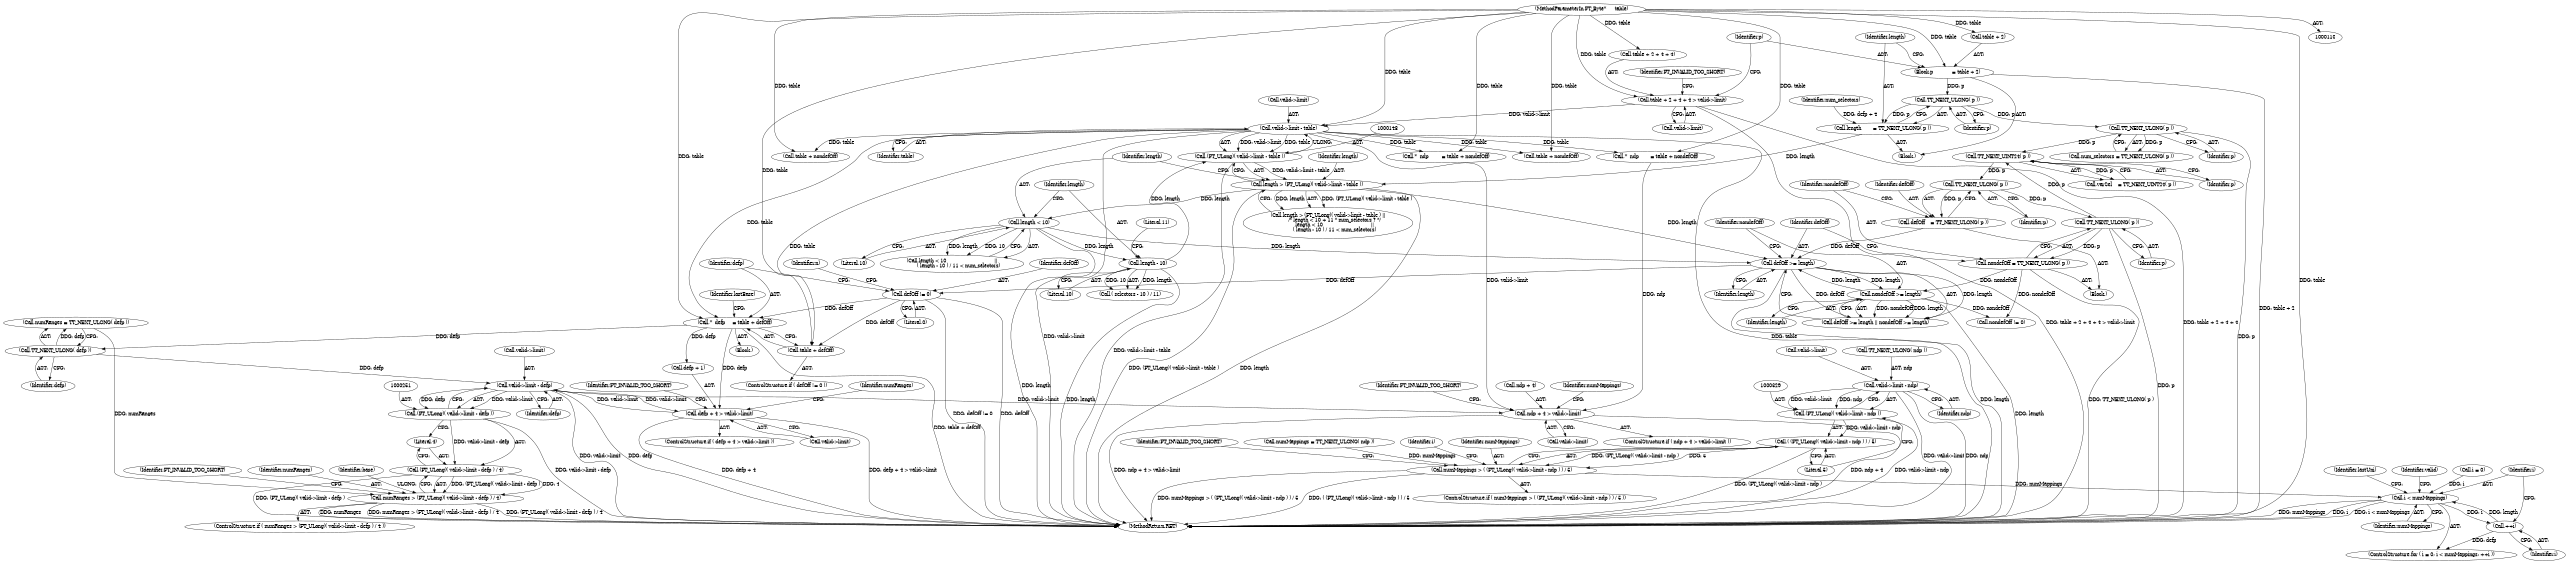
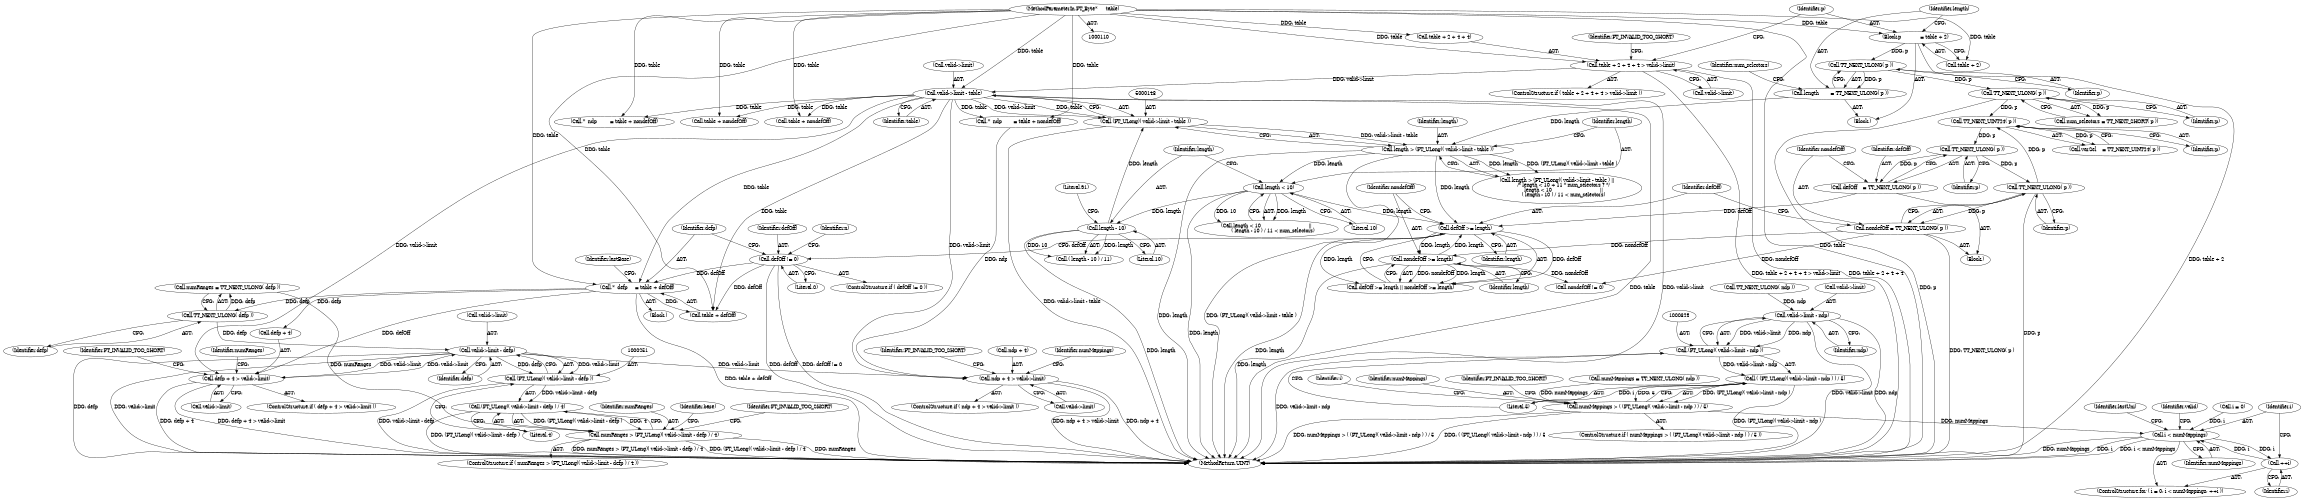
edge "(Block,p             = table + 2)" -> "(Call,table + 2)": added, label "CFG:"
node "(ControlStructure,if ( table + 2 + 4 + 4 > valid->limit ))": added
edge "(Identifier,num_selectors)" -> "(Call,length        = TT_NEXT_ULONG( p ))": label "DDG: defp + 4" -> "CFG: "
node "1000148": label "1000148" -> "5000148"
edge "(Call,(FT_ULong)( valid->limit - table ))" -> "(Call,valid->limit - table)": label "ULONG: " -> "CFG: "
node "(Call,num_selectors = TT_NEXT_ULONG( p ))": label "(Call,num_selectors = TT_NEXT_ULONG( p ))" -> "(Call,num_selectors = TT_NEXT_SHORT( p ))"
edge "(Call,valid->limit - table)" -> "(Call,defp + 4 > valid->limit)": added, label "DDG: valid->limit"
node "(Literal,11)": label "(Literal,11)" -> "(Literal,91)"
edge "(Call,defOff >= length)" -> "(Call,defOff != 0)": label "DDG: defOff" -> "CFG: defOff"
node "(Call,( selectors - 10 ) / 11)": label "(Call,( selectors - 10 ) / 11)" -> "(Call,( length - 10 ) / 11)"
edge "(Call,*  defp     = table + defOff)" -> "(Call,table + defOff)": label "CFG: " -> "DDG: "
edge "(Call,table + defOff)" -> "(ControlStructure,if ( defOff != 0 ))": now "(Call,defOff != 0)" -> "(ControlStructure,if ( defOff != 0 ))"
node "(Call,defp + 1)": label "(Call,defp + 1)" -> "(Call,defp + 4)"
edge "(Call,*  defp     = table + defOff)" -> "(Call,defp + 4 > valid->limit)": label "DDG: defp" -> "DDG: defOff"
edge "(Call,TT_NEXT_ULONG( ndp ))" -> "(Call,valid->limit - ndp)": label "AST: ndp" -> "DDG: ndp"
edge "(Call,(FT_ULong)( valid->limit - defp ))" -> "(Literal,4)": reversed
edge "(Call,( (FT_ULong)( valid->limit - ndp ) ) / 5)" -> "(Literal,5)": label "CFG: " -> "DDG: i"
edge "(Identifier,base)" -> "(Call,numRanges > (FT_ULong)( valid->limit - defp ) / 4)": label "ULONG: " -> "CFG: "
edge "(Call,++i)" -> "(Call,i < numMappings)": label "DDG: length" -> "DDG: i"
node "(MethodReturn,RET)": label "(MethodReturn,RET)" -> "(MethodReturn,UINT)"
edge "(Call,++i)" -> "(ControlStructure,for ( i = 0; i < numMappings; ++i ))": label "DDG: defp" -> "AST: "
